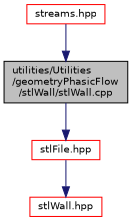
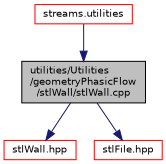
node "streams.hpp": label "streams.hpp" -> "streams.utilities"
edge "stlFile.hpp" -> "stlWall.hpp": now "utilities/Utilities /geometryPhasicFlow /stlWall/stlWall.cpp" -> "stlWall.hpp"
